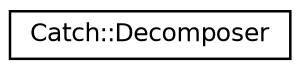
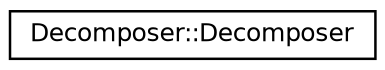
node "Catch::Decomposer": label "Catch::Decomposer" -> "Decomposer::Decomposer"
